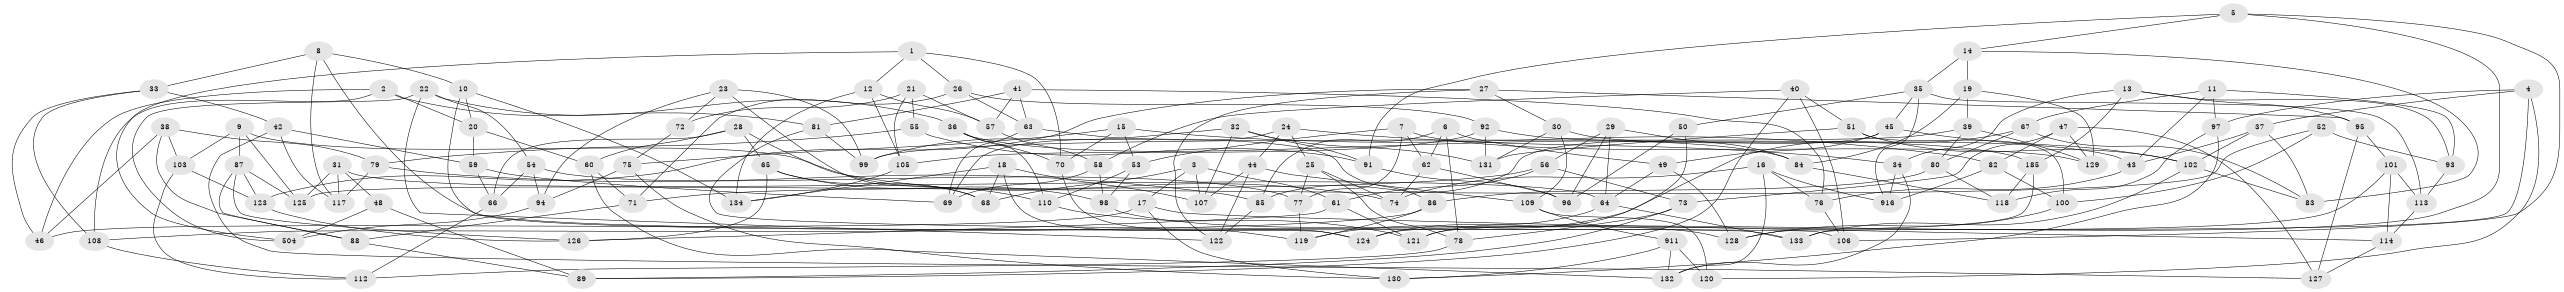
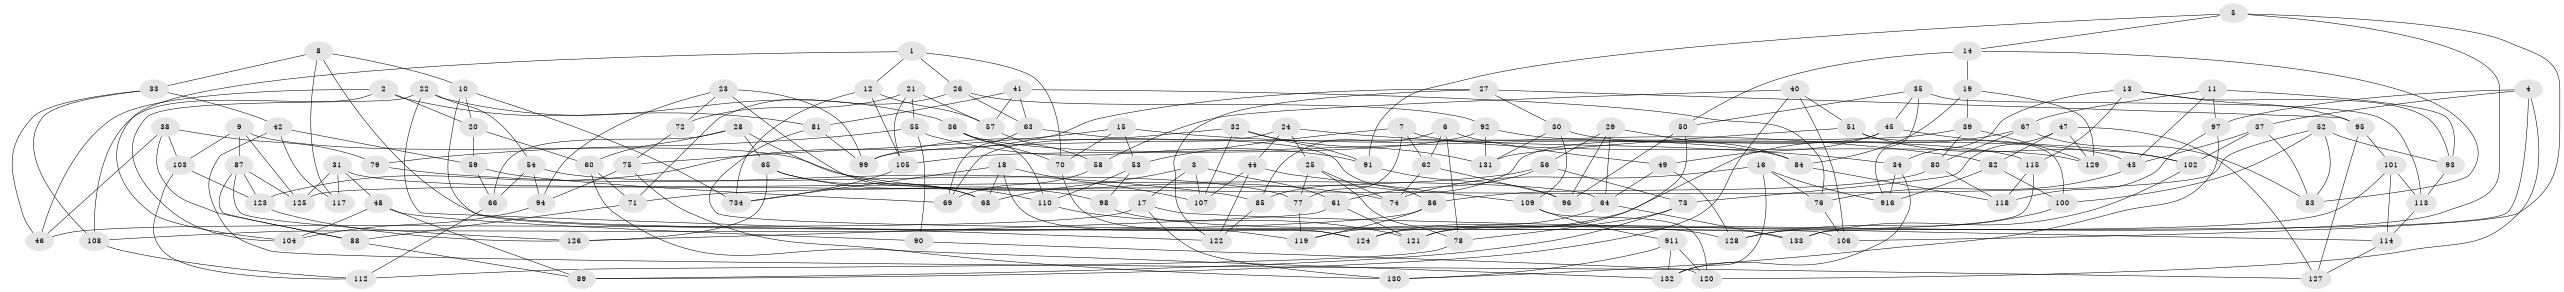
edge "14" -- "35": now "14" -- "50"
node "185": label "185" -> "115"
edge "58" -- "98": removed
edge "102" -- "83": now "52" -- "83"
edge "79" -- "117": removed
node "134": label "134" -> "734"
node "504": label "504" -> "104"
node "90": added
